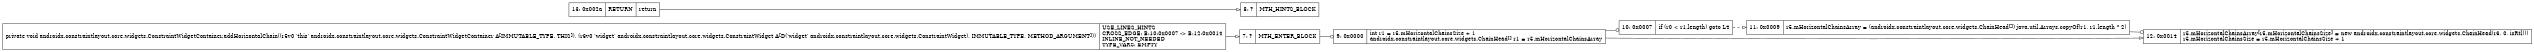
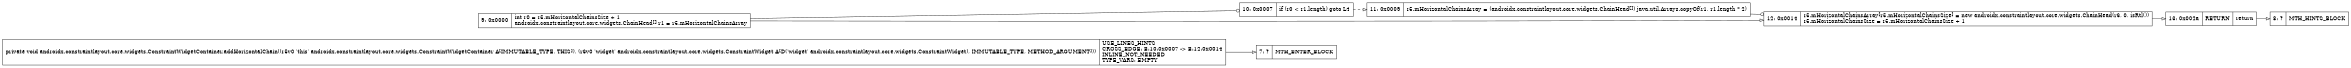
edge "12: 0x0014" -> "13: 0x002a": added
node "9: 0x0000": text "int r1 = r5.mHorizontalChainsSize + 1" -> "int r0 = r5.mHorizontalChainsSize + 1"
edge "7: ?" -> "9: 0x0000": removed
